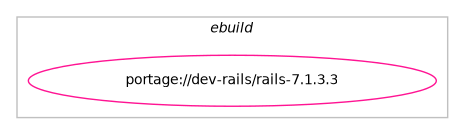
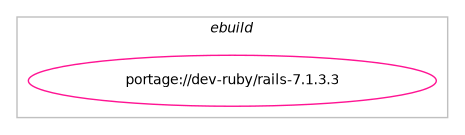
node "portage://dev-rails/rails-7.1.3.3": label "portage://dev-rails/rails-7.1.3.3" -> "portage://dev-ruby/rails-7.1.3.3"
